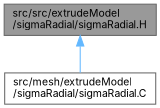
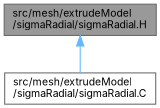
node "src/src/extrudeModel /sigmaRadial/sigmaRadial.H": label "src/src/extrudeModel /sigmaRadial/sigmaRadial.H" -> "src/mesh/extrudeModel /sigmaRadial/sigmaRadial.H"
